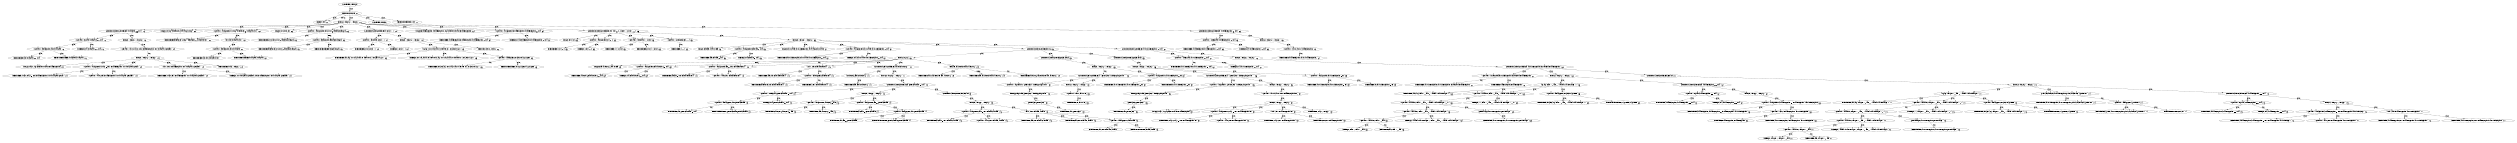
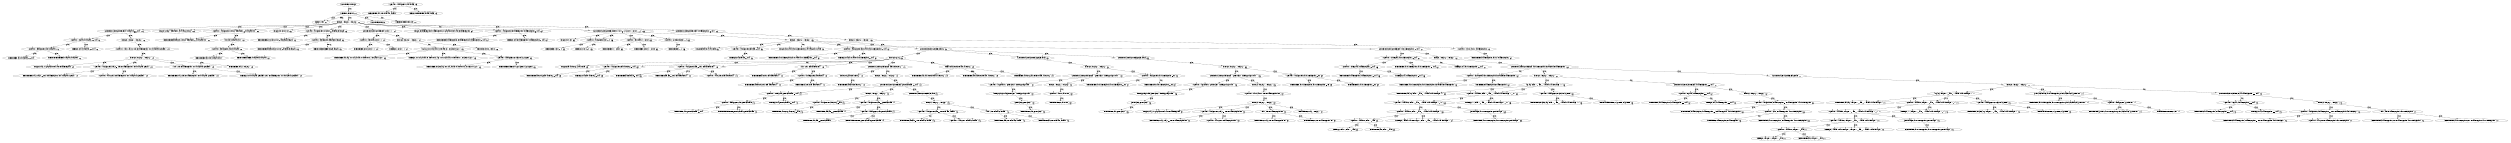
edge "(CONTROL_STRUCTURE,IF,if (buildException != null))" -> "(<operator>.notEquals,buildException != null)": now "(<operator>.notEquals,thrownException != null)" -> "(<operator>.notEquals,buildException != null)"
edge "(<operator>.assignment,int count = filenames.length)" -> "(<operator>.fieldAccess,filenames.length)": label "DDG: " -> "AST: "
edge "(<operator>.fieldAccess,filenames.length)" -> "(FIELD_IDENTIFIER,length,length)": label "AST: " -> "DDG: "
edge "(<operator>.assignment,File file = null)" -> "(IDENTIFIER,file,File file = null)": now "(<operator>.assignment,file = new File(filenames[i]))" -> "(IDENTIFIER,file,File file = null)"
edge "(BLOCK,try,try)" -> "(LOCAL,File directory: java.io.File)": label "DDG: " -> "AST: "
edge "(<operator>.notEquals,thrownException != null)" -> "(LITERAL,null,thrownException != null)": label "DDG: " -> "AST: "
node "(IDENTIFIER,file,directory = file)": removed
edge "(<init>,new File(file, antfile))" -> "(<operator>.fieldAccess,this.antfile)": removed, label "AST:"
